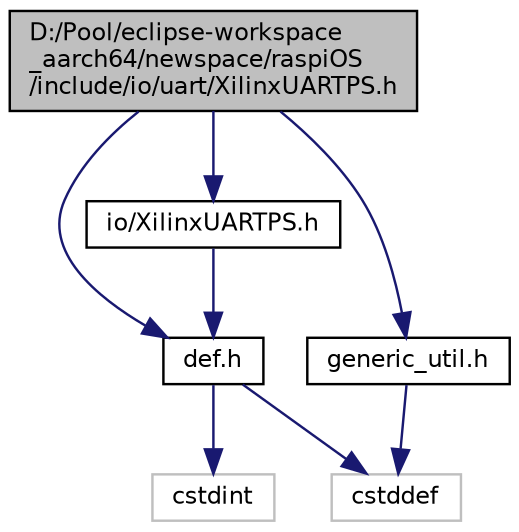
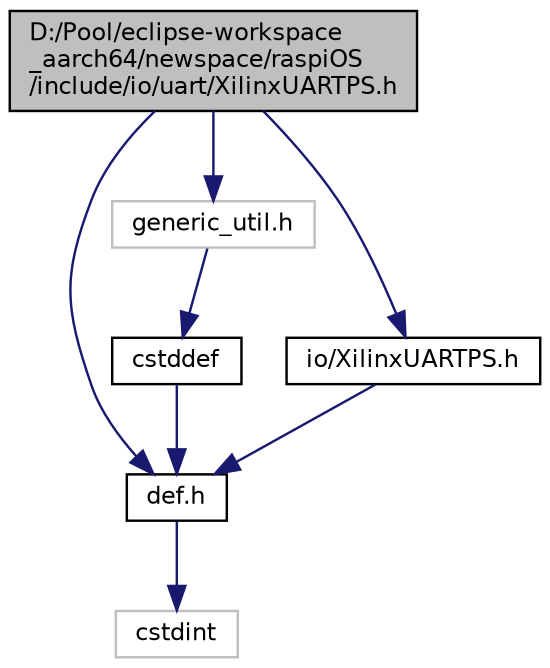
node "generic_util.h": color black -> grey75
edge "def.h" -> "cstddef": reversed
node "cstddef": color grey75 -> black
